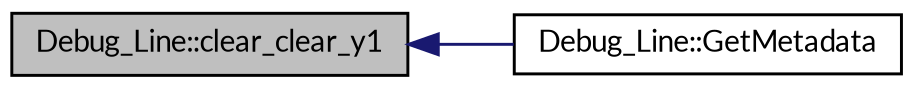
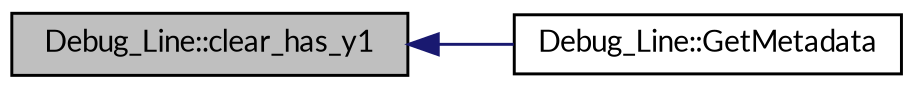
node "Debug_Line::clear_clear_y1": label "Debug_Line::clear_clear_y1" -> "Debug_Line::clear_has_y1"
